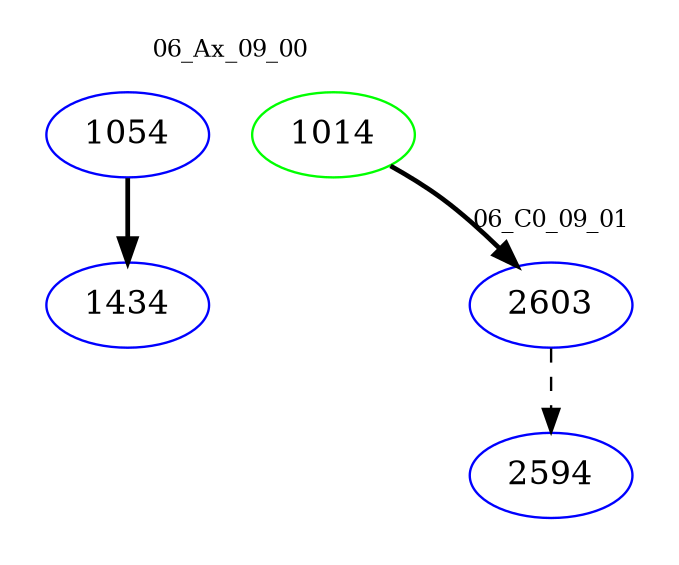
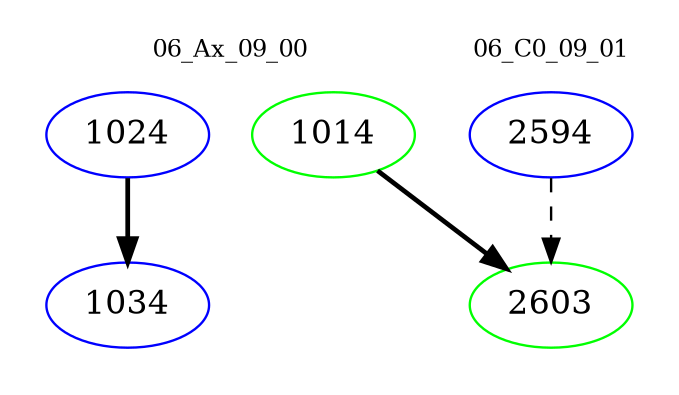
node "1054": label "1054" -> "1024"
node "1434": label "1434" -> "1034"
node "2603": color blue -> green
edge "2603" -> "2594": reversed
